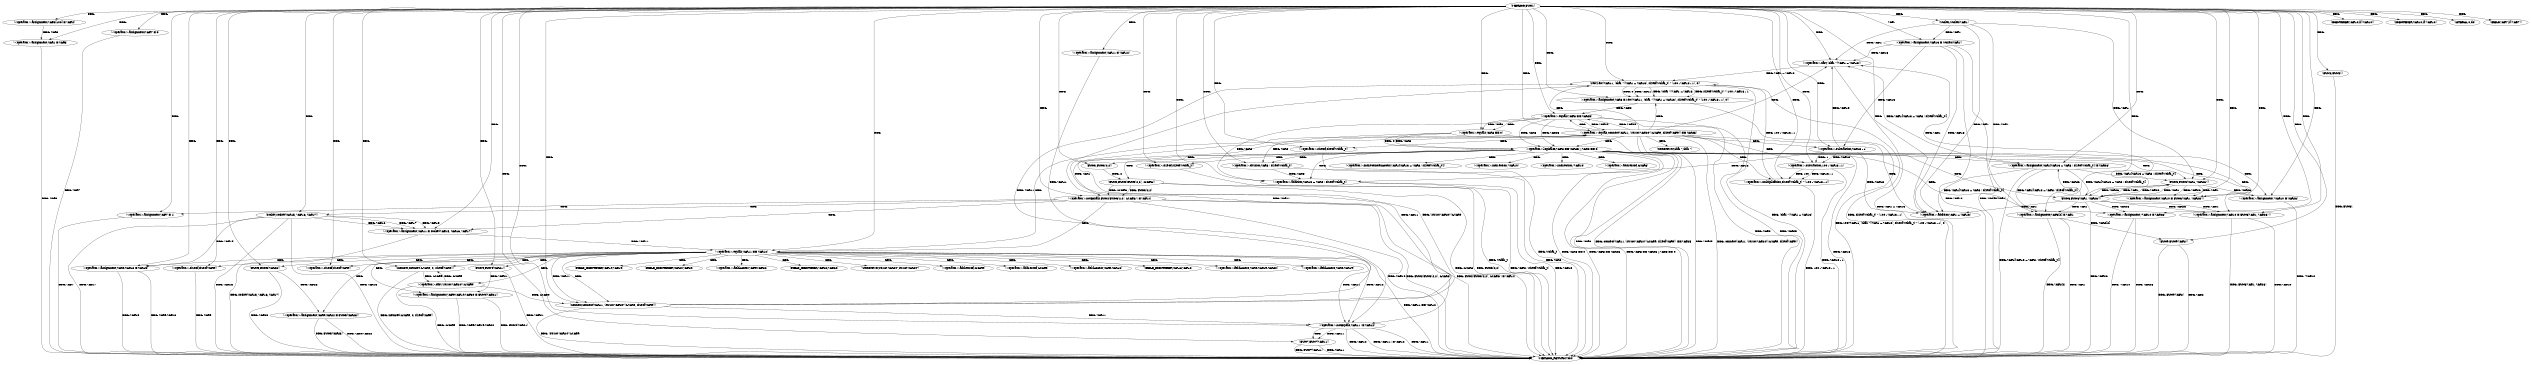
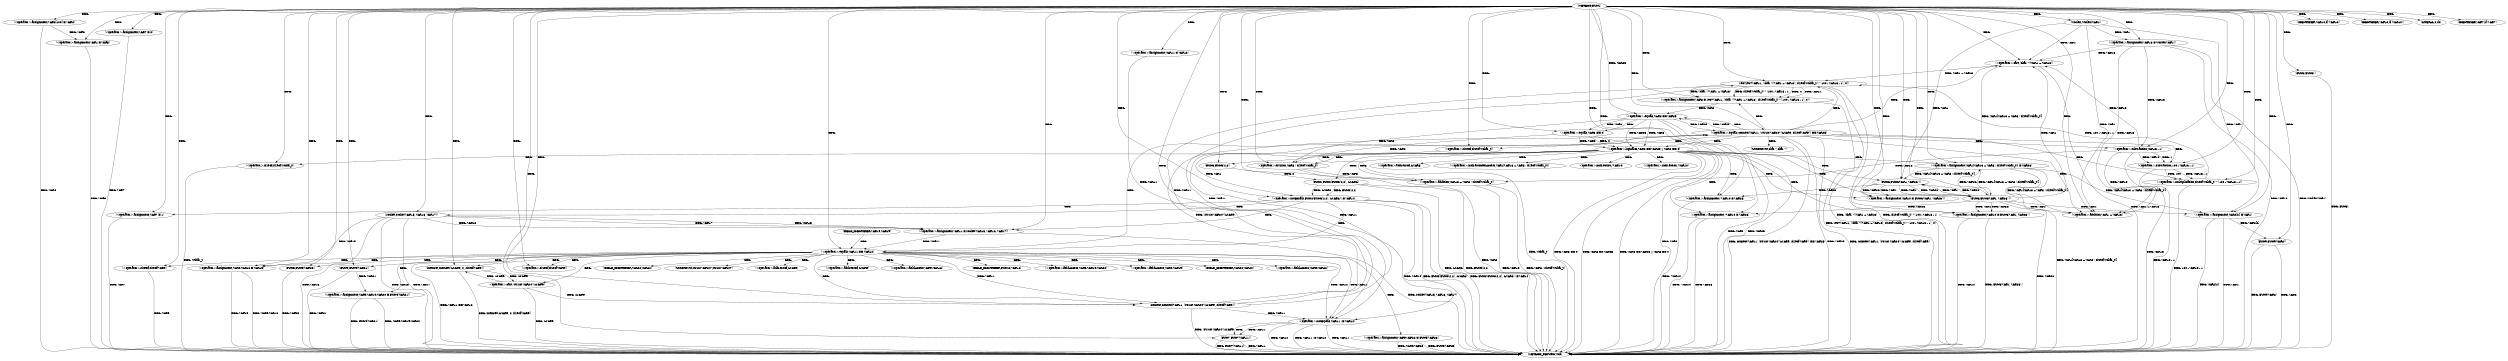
edge "(METHOD,FUN1)" -> "(<operator>.assignment,VAR13 = wcslen(VAR1))": label "VAR: " -> "DDG: "
node "(FIELD,VAR7,if (VAR7))": label "(FIELD,VAR7,if (VAR7))" -> "(IDENTIFIER,VAR7,if (VAR7))"
edge "(METHOD,FUN1)" -> "(<operator>.equals,VAR8 == VAR25)": label "DDG: " -> "DDG: VAR25"
edge "(<operator>.equals,VAR8 == VAR25)" -> "(<operator>.addition,VAR13 + VAR8 / sizeof(wchar_t))": now "(<operator>.equals,VAR8 == VAR25)" -> "(<operator>.division,VAR8 / sizeof(wchar_t))"
edge "(<operator>.equals,VAR11 == VAR12)" -> "(FIELD_IDENTIFIER,VAR19,VAR19)": reversed
node "(FIELD_IDENTIFIER,VAR18,VAR18)": label "(FIELD_IDENTIFIER,VAR18,VAR18)" -> "(FIELD_IDENTIFIER,FUN18,VAR18)"
edge "(FUN5,FUN5(VAR23))" -> "(<operator>.assignment,VAR9.VAR22 = FUN5(VAR23))": removed, label "DDG: VAR23"
edge "(<operator>.assignment,VAR3[100] = VAR4)" -> "(METHOD_RETURN,void)": added, label "DDG: VAR4"
